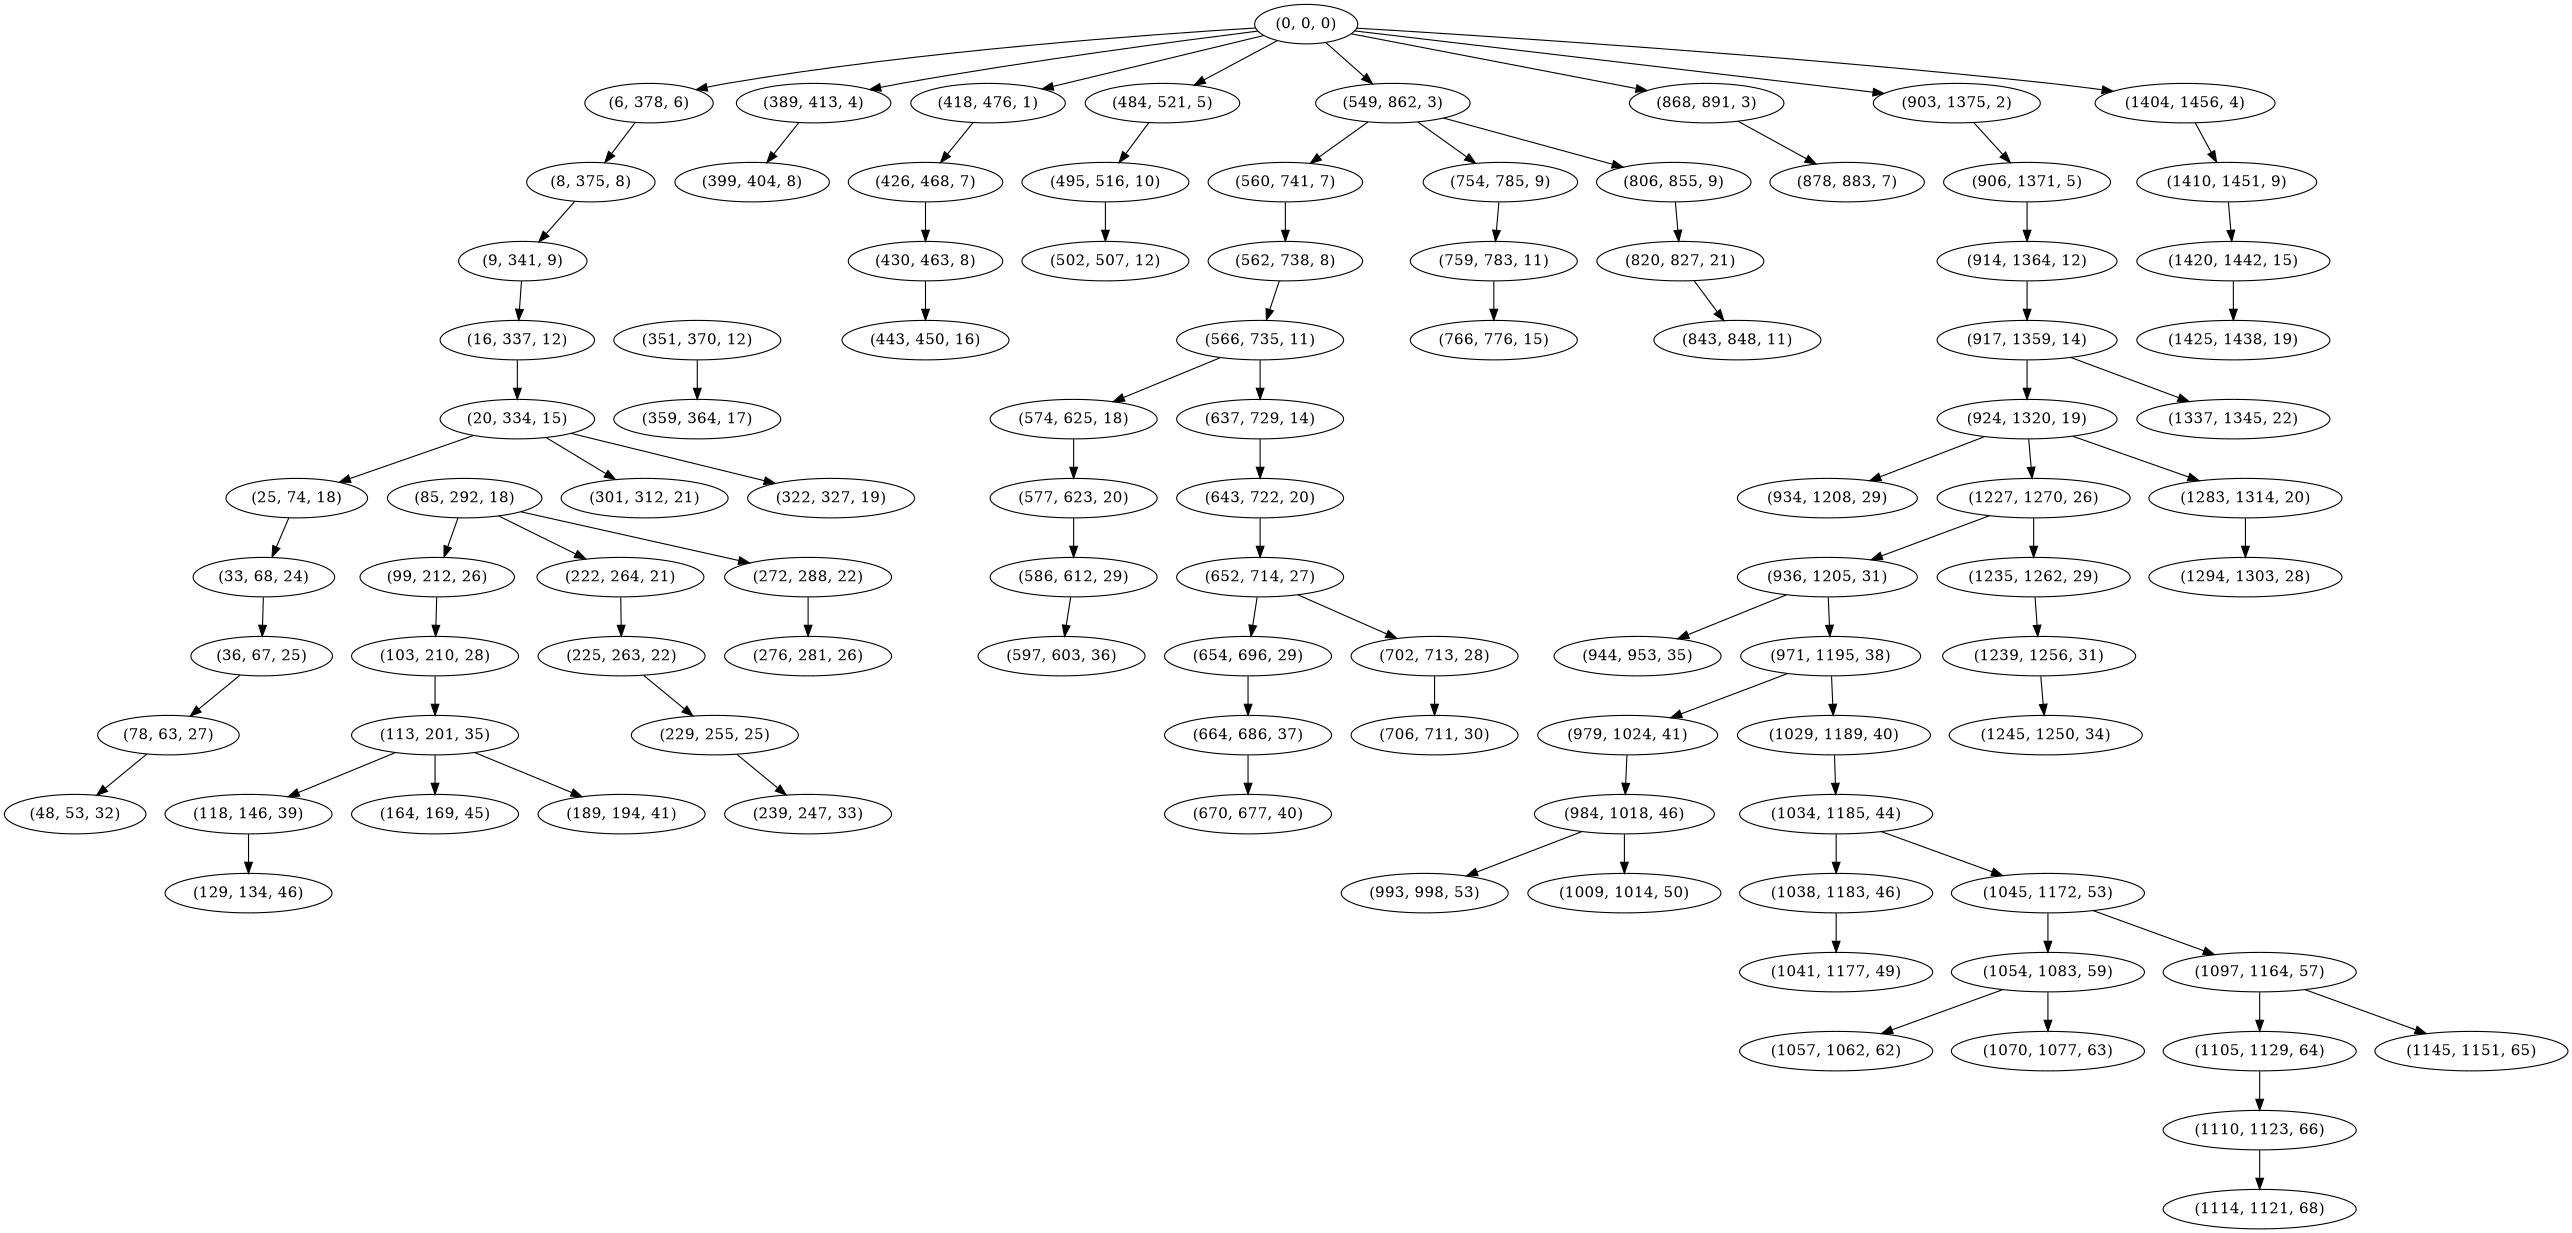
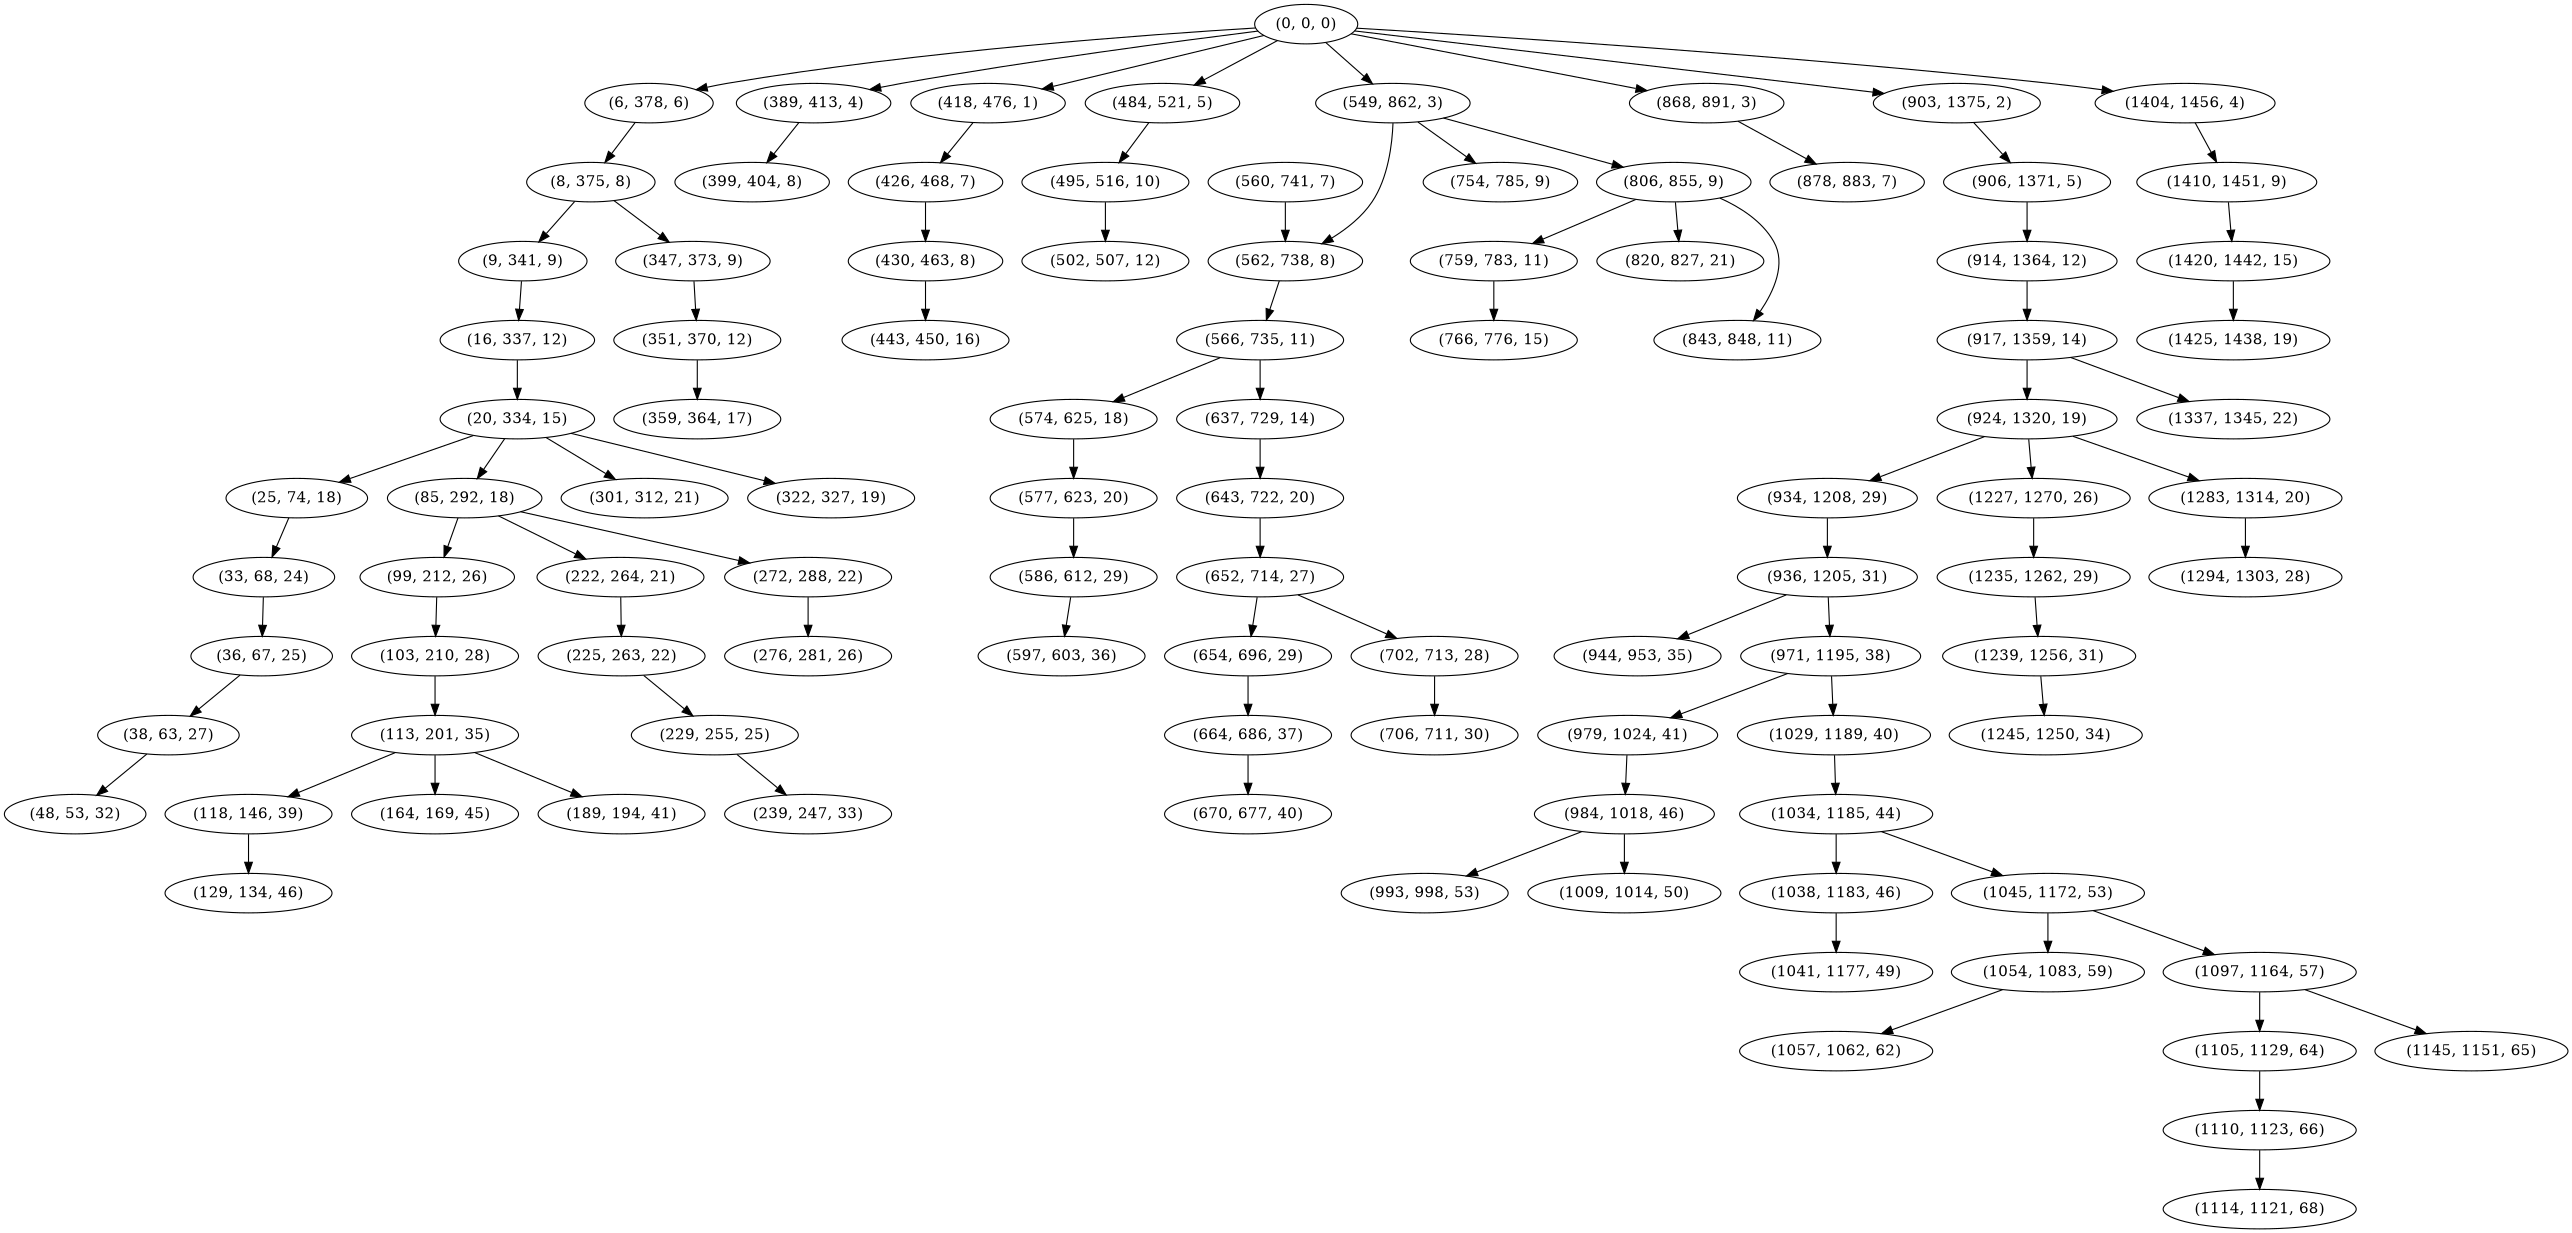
edge "(549, 862, 3)" -> "(560, 741, 7)": now "(549, 862, 3)" -> "(562, 738, 8)"
edge "(754, 785, 9)" -> "(759, 783, 11)": now "(806, 855, 9)" -> "(759, 783, 11)"
node "(347, 373, 9)": added
edge "(820, 827, 21)" -> "(843, 848, 11)": now "(806, 855, 9)" -> "(843, 848, 11)"
edge "(20, 334, 15)" -> "(85, 292, 18)": added
edge "(1227, 1270, 26)" -> "(936, 1205, 31)": now "(934, 1208, 29)" -> "(936, 1205, 31)"
node "(78, 63, 27)": label "(78, 63, 27)" -> "(38, 63, 27)"
node "(1070, 1077, 63)": removed
